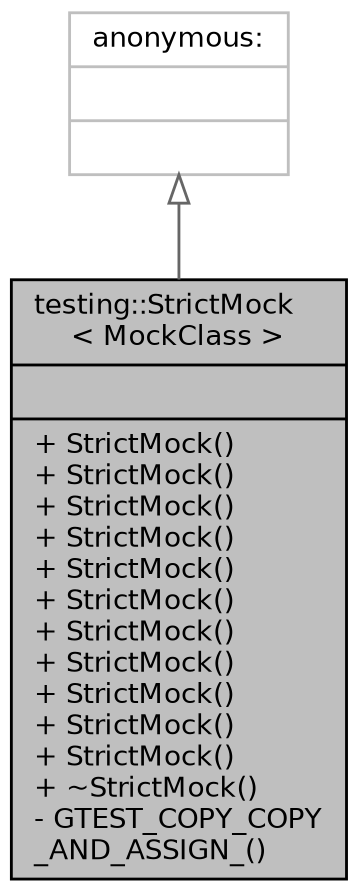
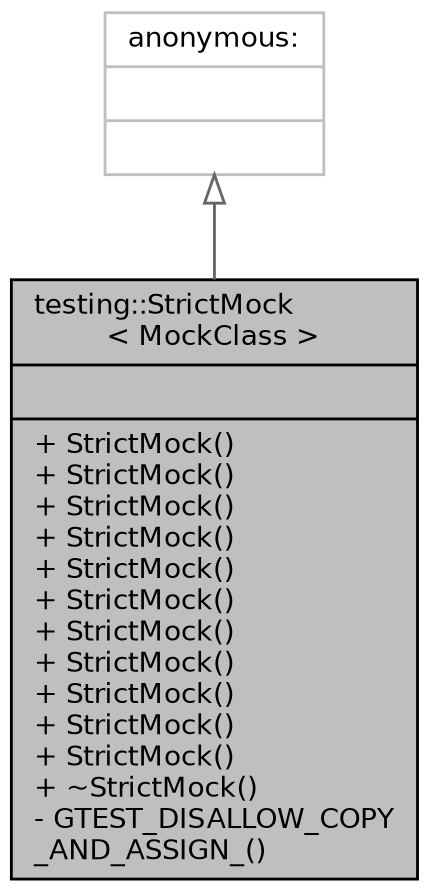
node "testing::StrictMock": text "- GTEST_COPY_COPY" -> "- GTEST_DISALLOW_COPY"
